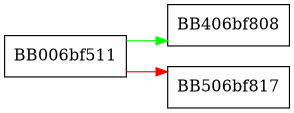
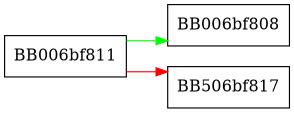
node "BB406bf808": label "BB406bf808" -> "BB006bf808"
node "BB006bf511": label "BB006bf511" -> "BB006bf811"
